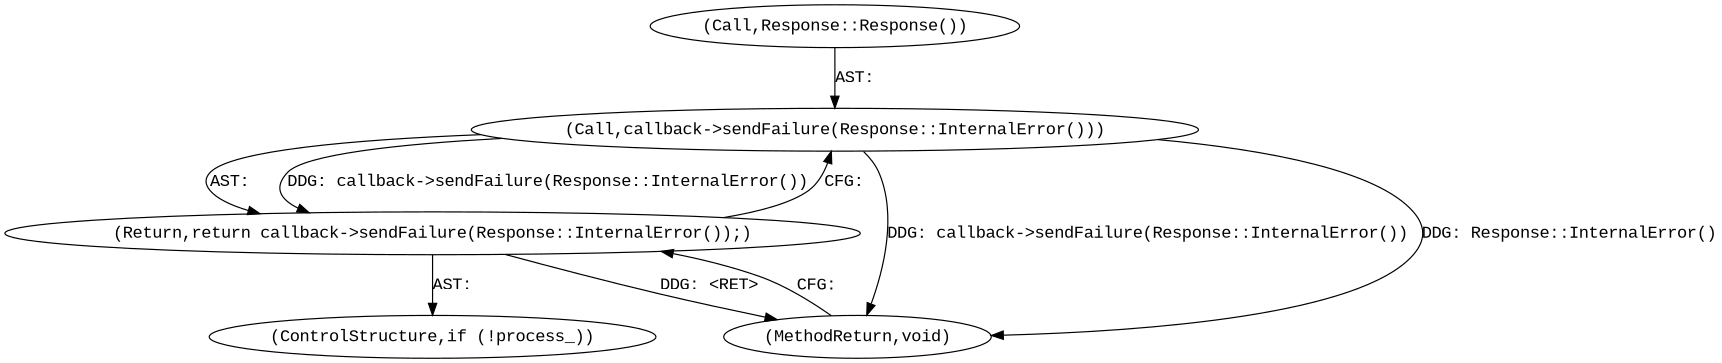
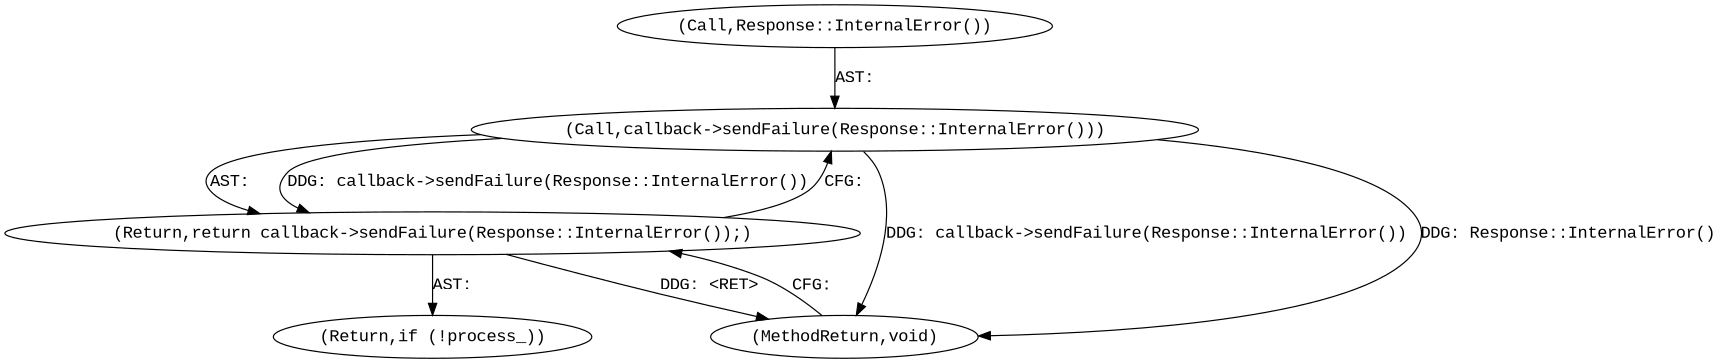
node "(Call,Response::Response())": label "(Call,Response::Response())" -> "(Call,Response::InternalError())"
node "(ControlStructure,if (!process_))": label "(ControlStructure,if (!process_))" -> "(Return,if (!process_))"
